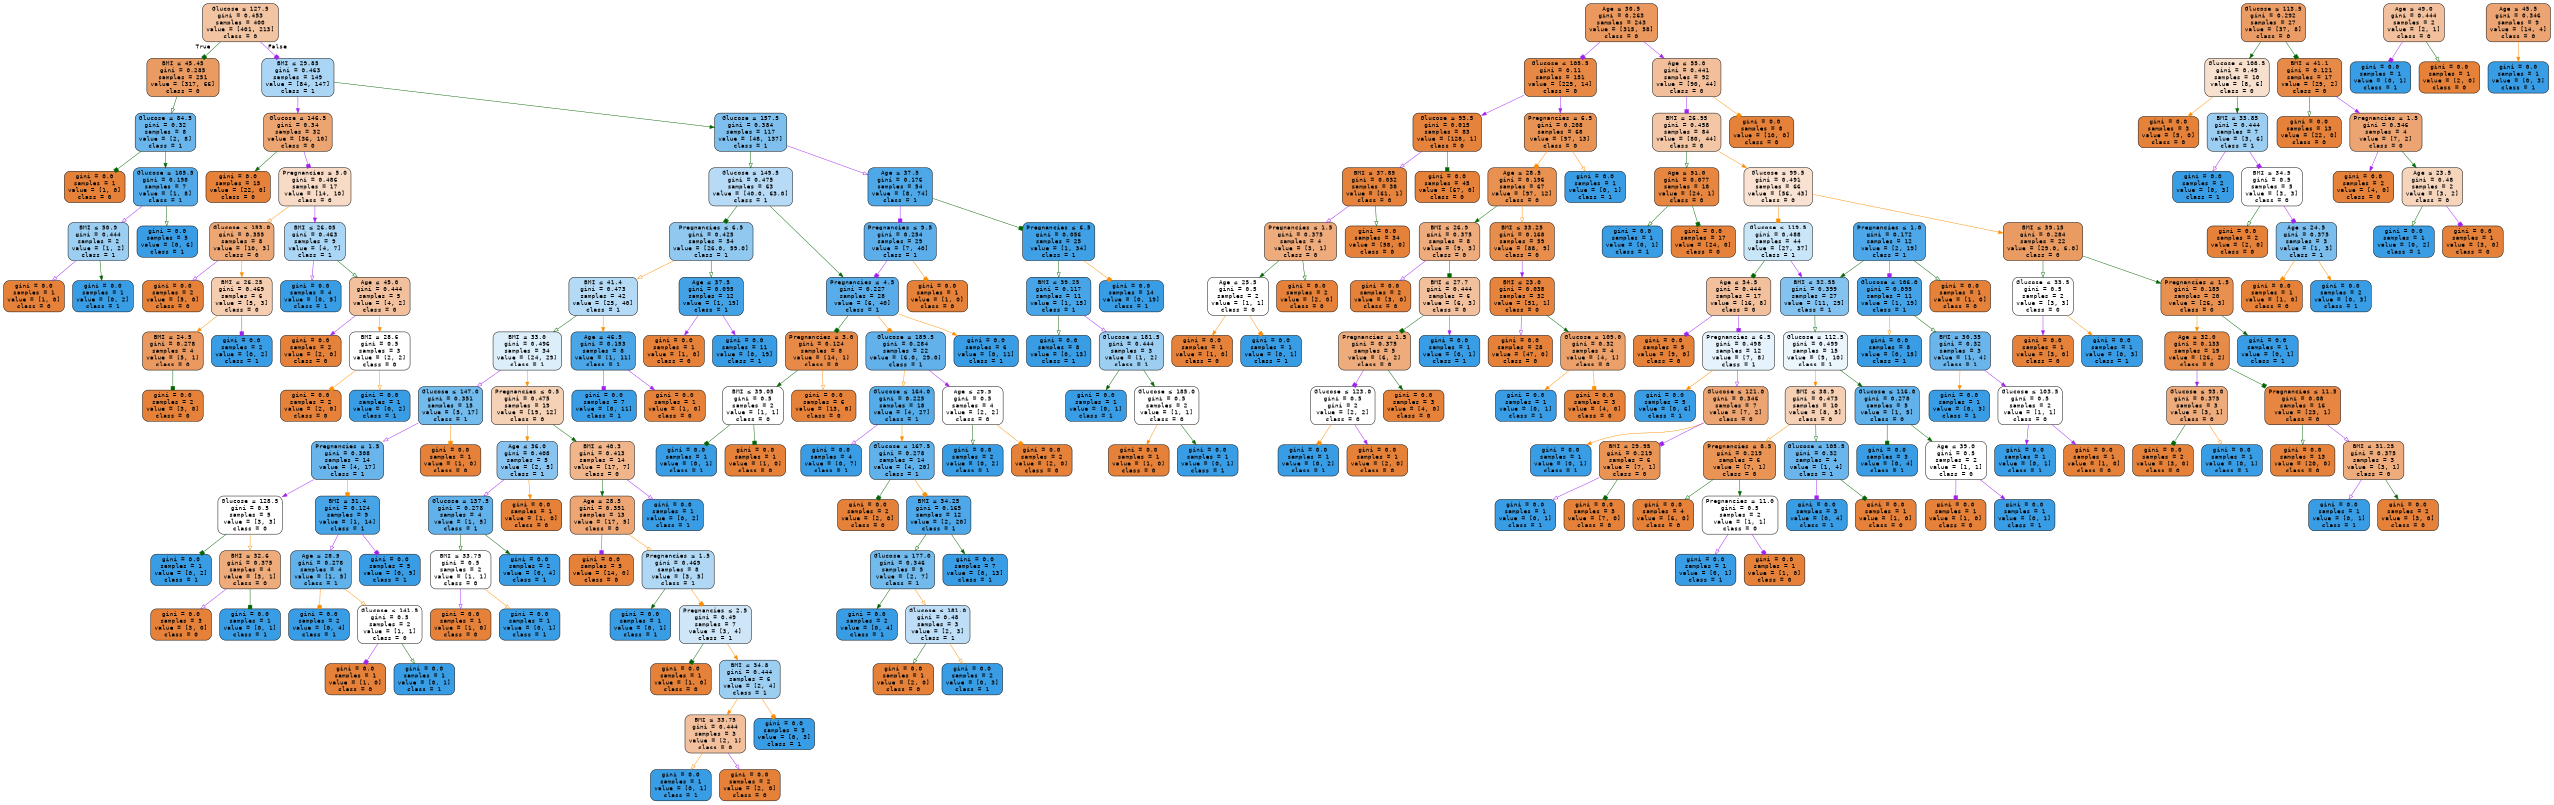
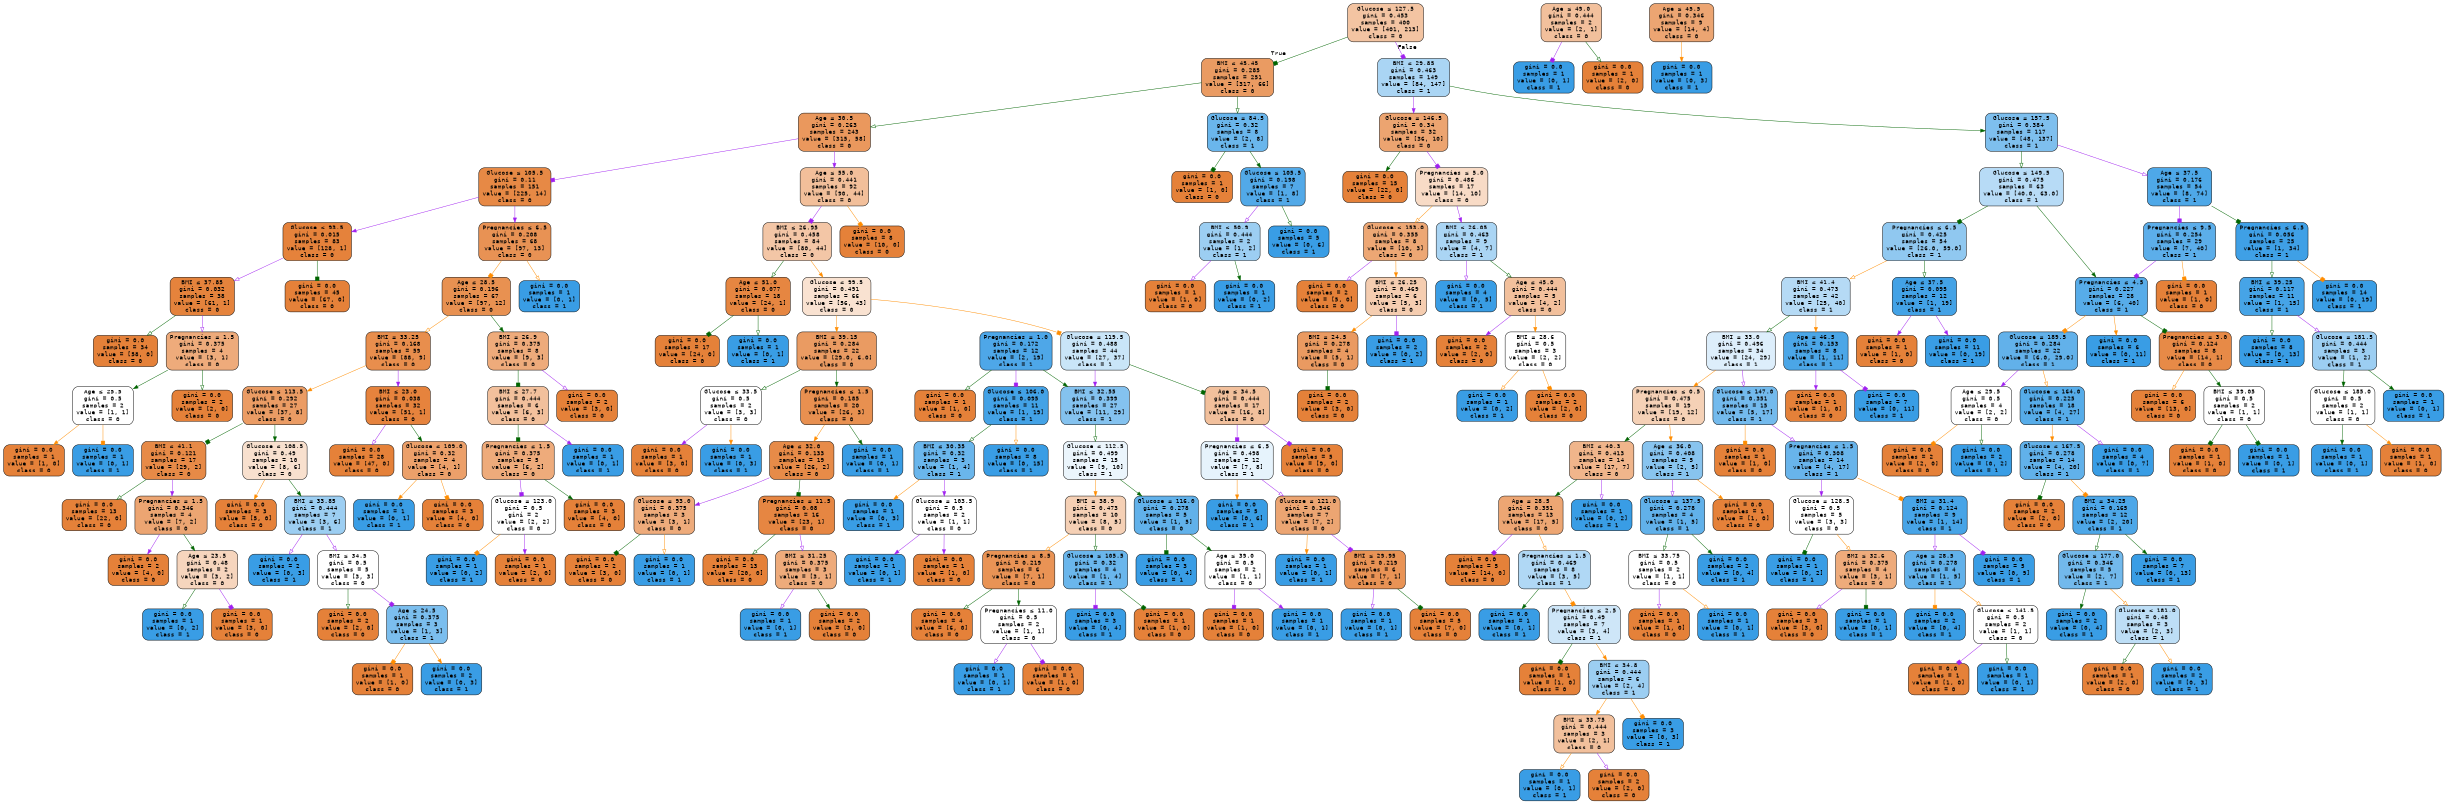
edge "BMI ≤ 45.45" -> "Age ≤ 30.5": added
edge "BMI ≤ 33.85" -> "BMI ≤ 34.5": arrowhead box -> onormal
edge "BMI ≤ 33.25" -> "Glucose ≤ 113.5": added
